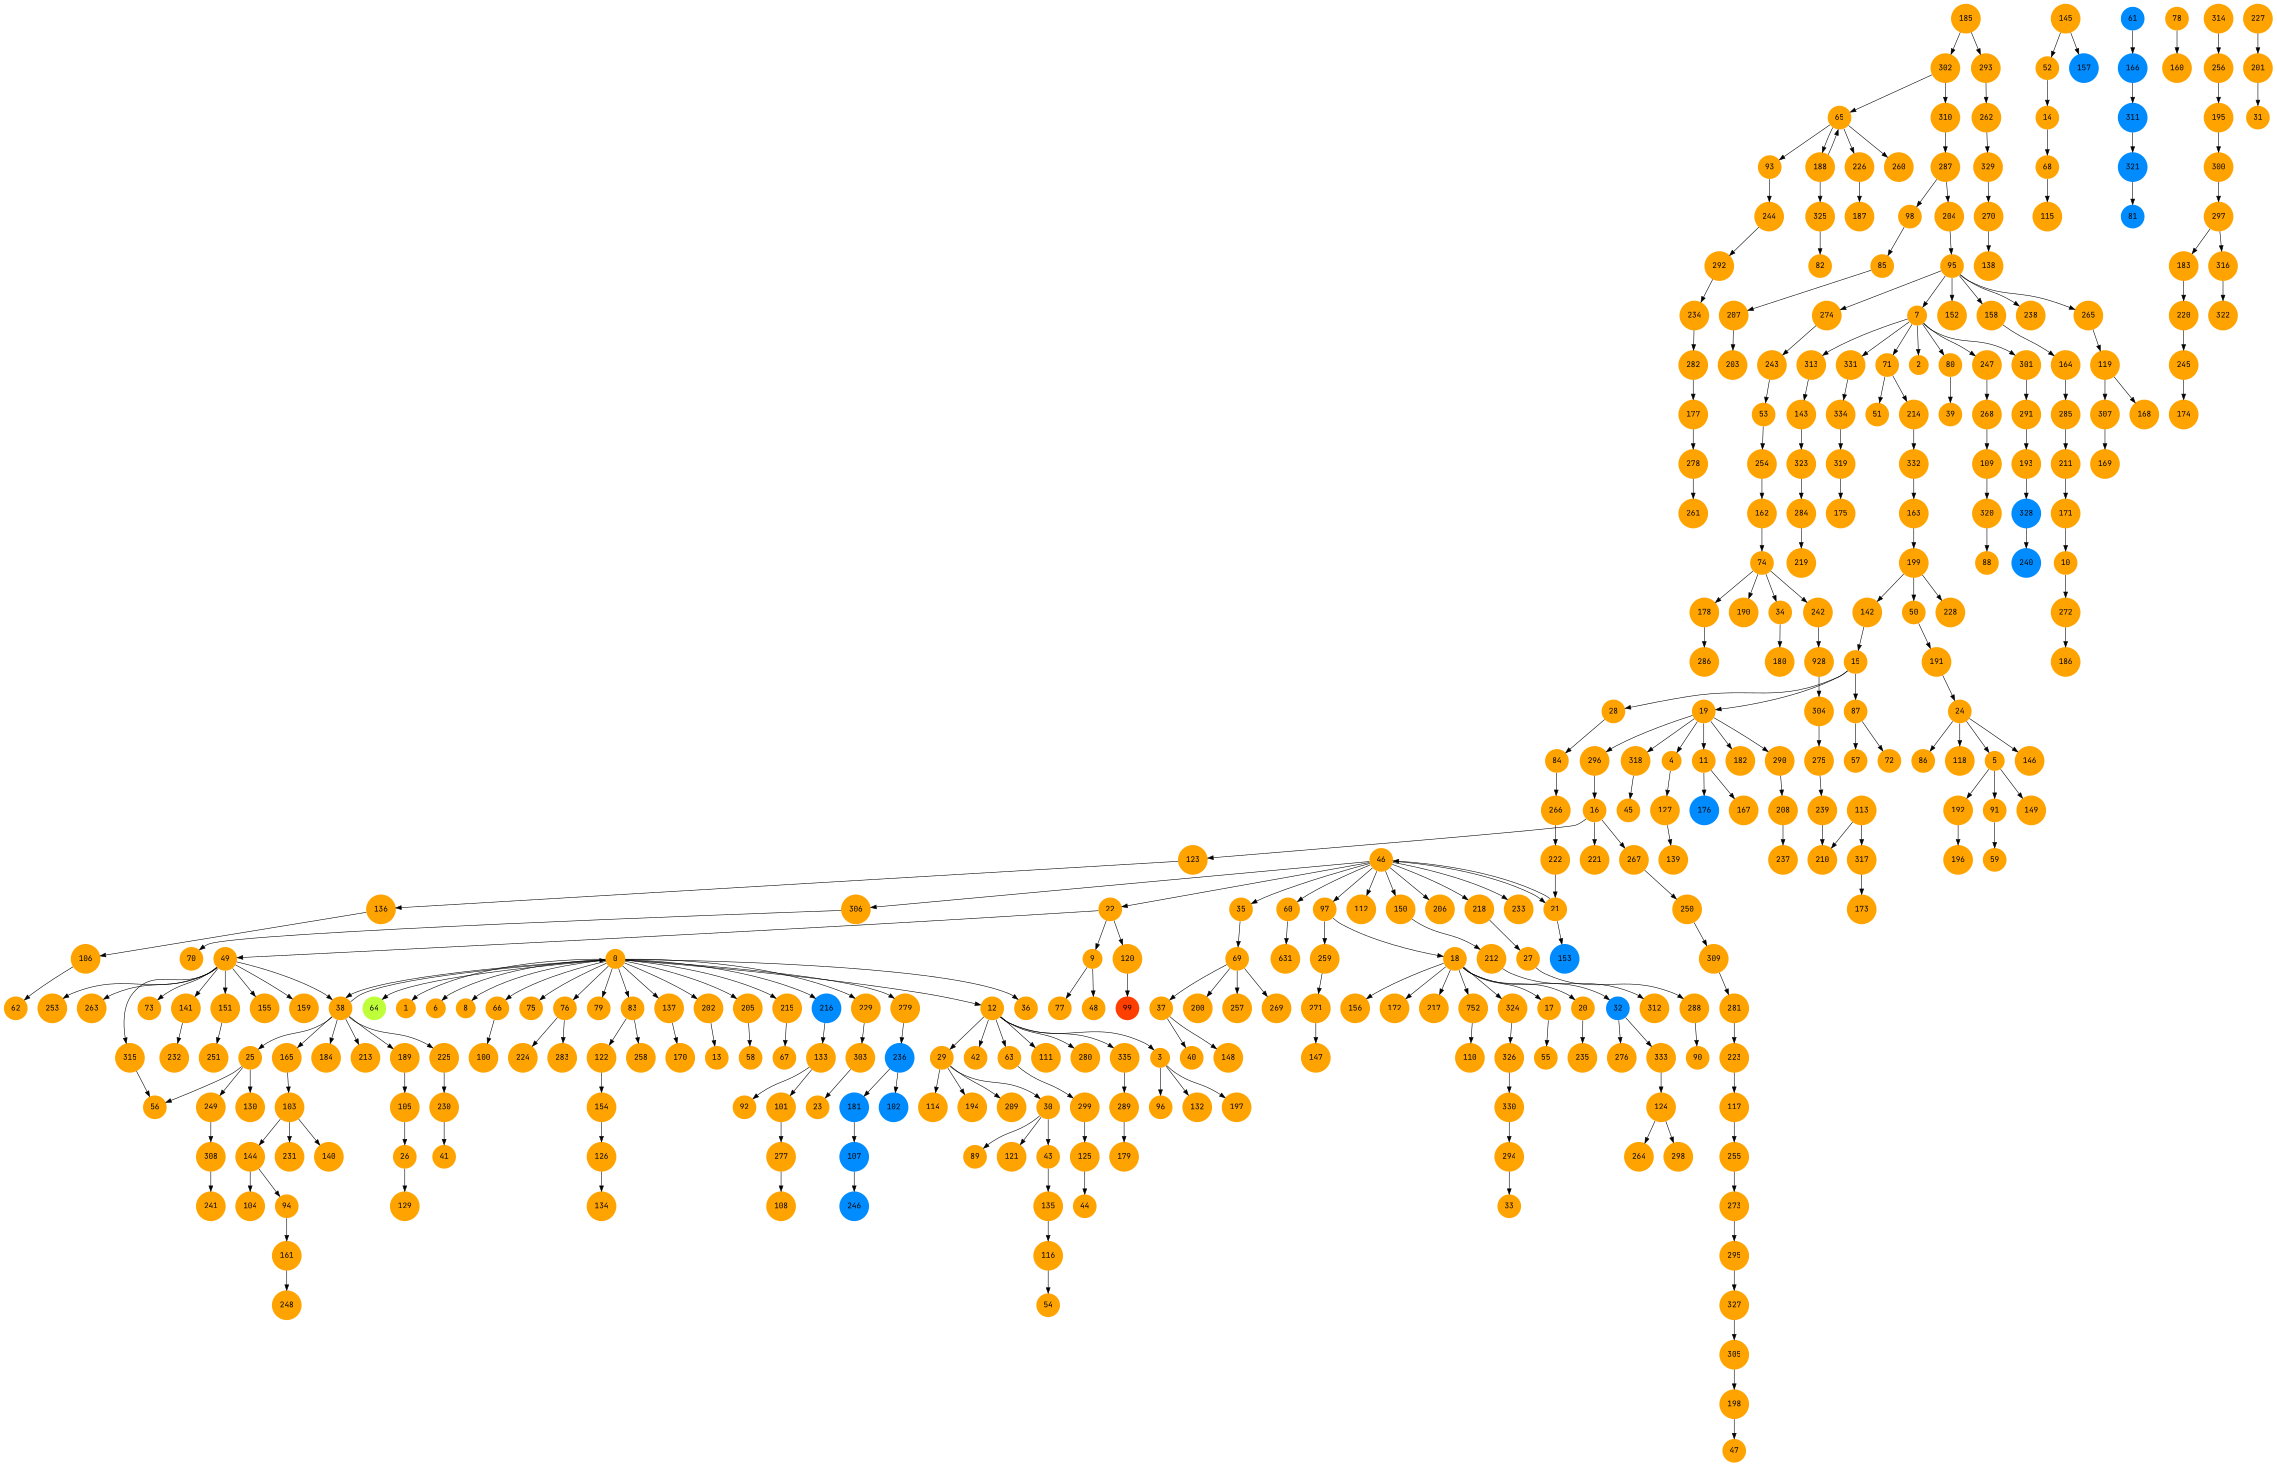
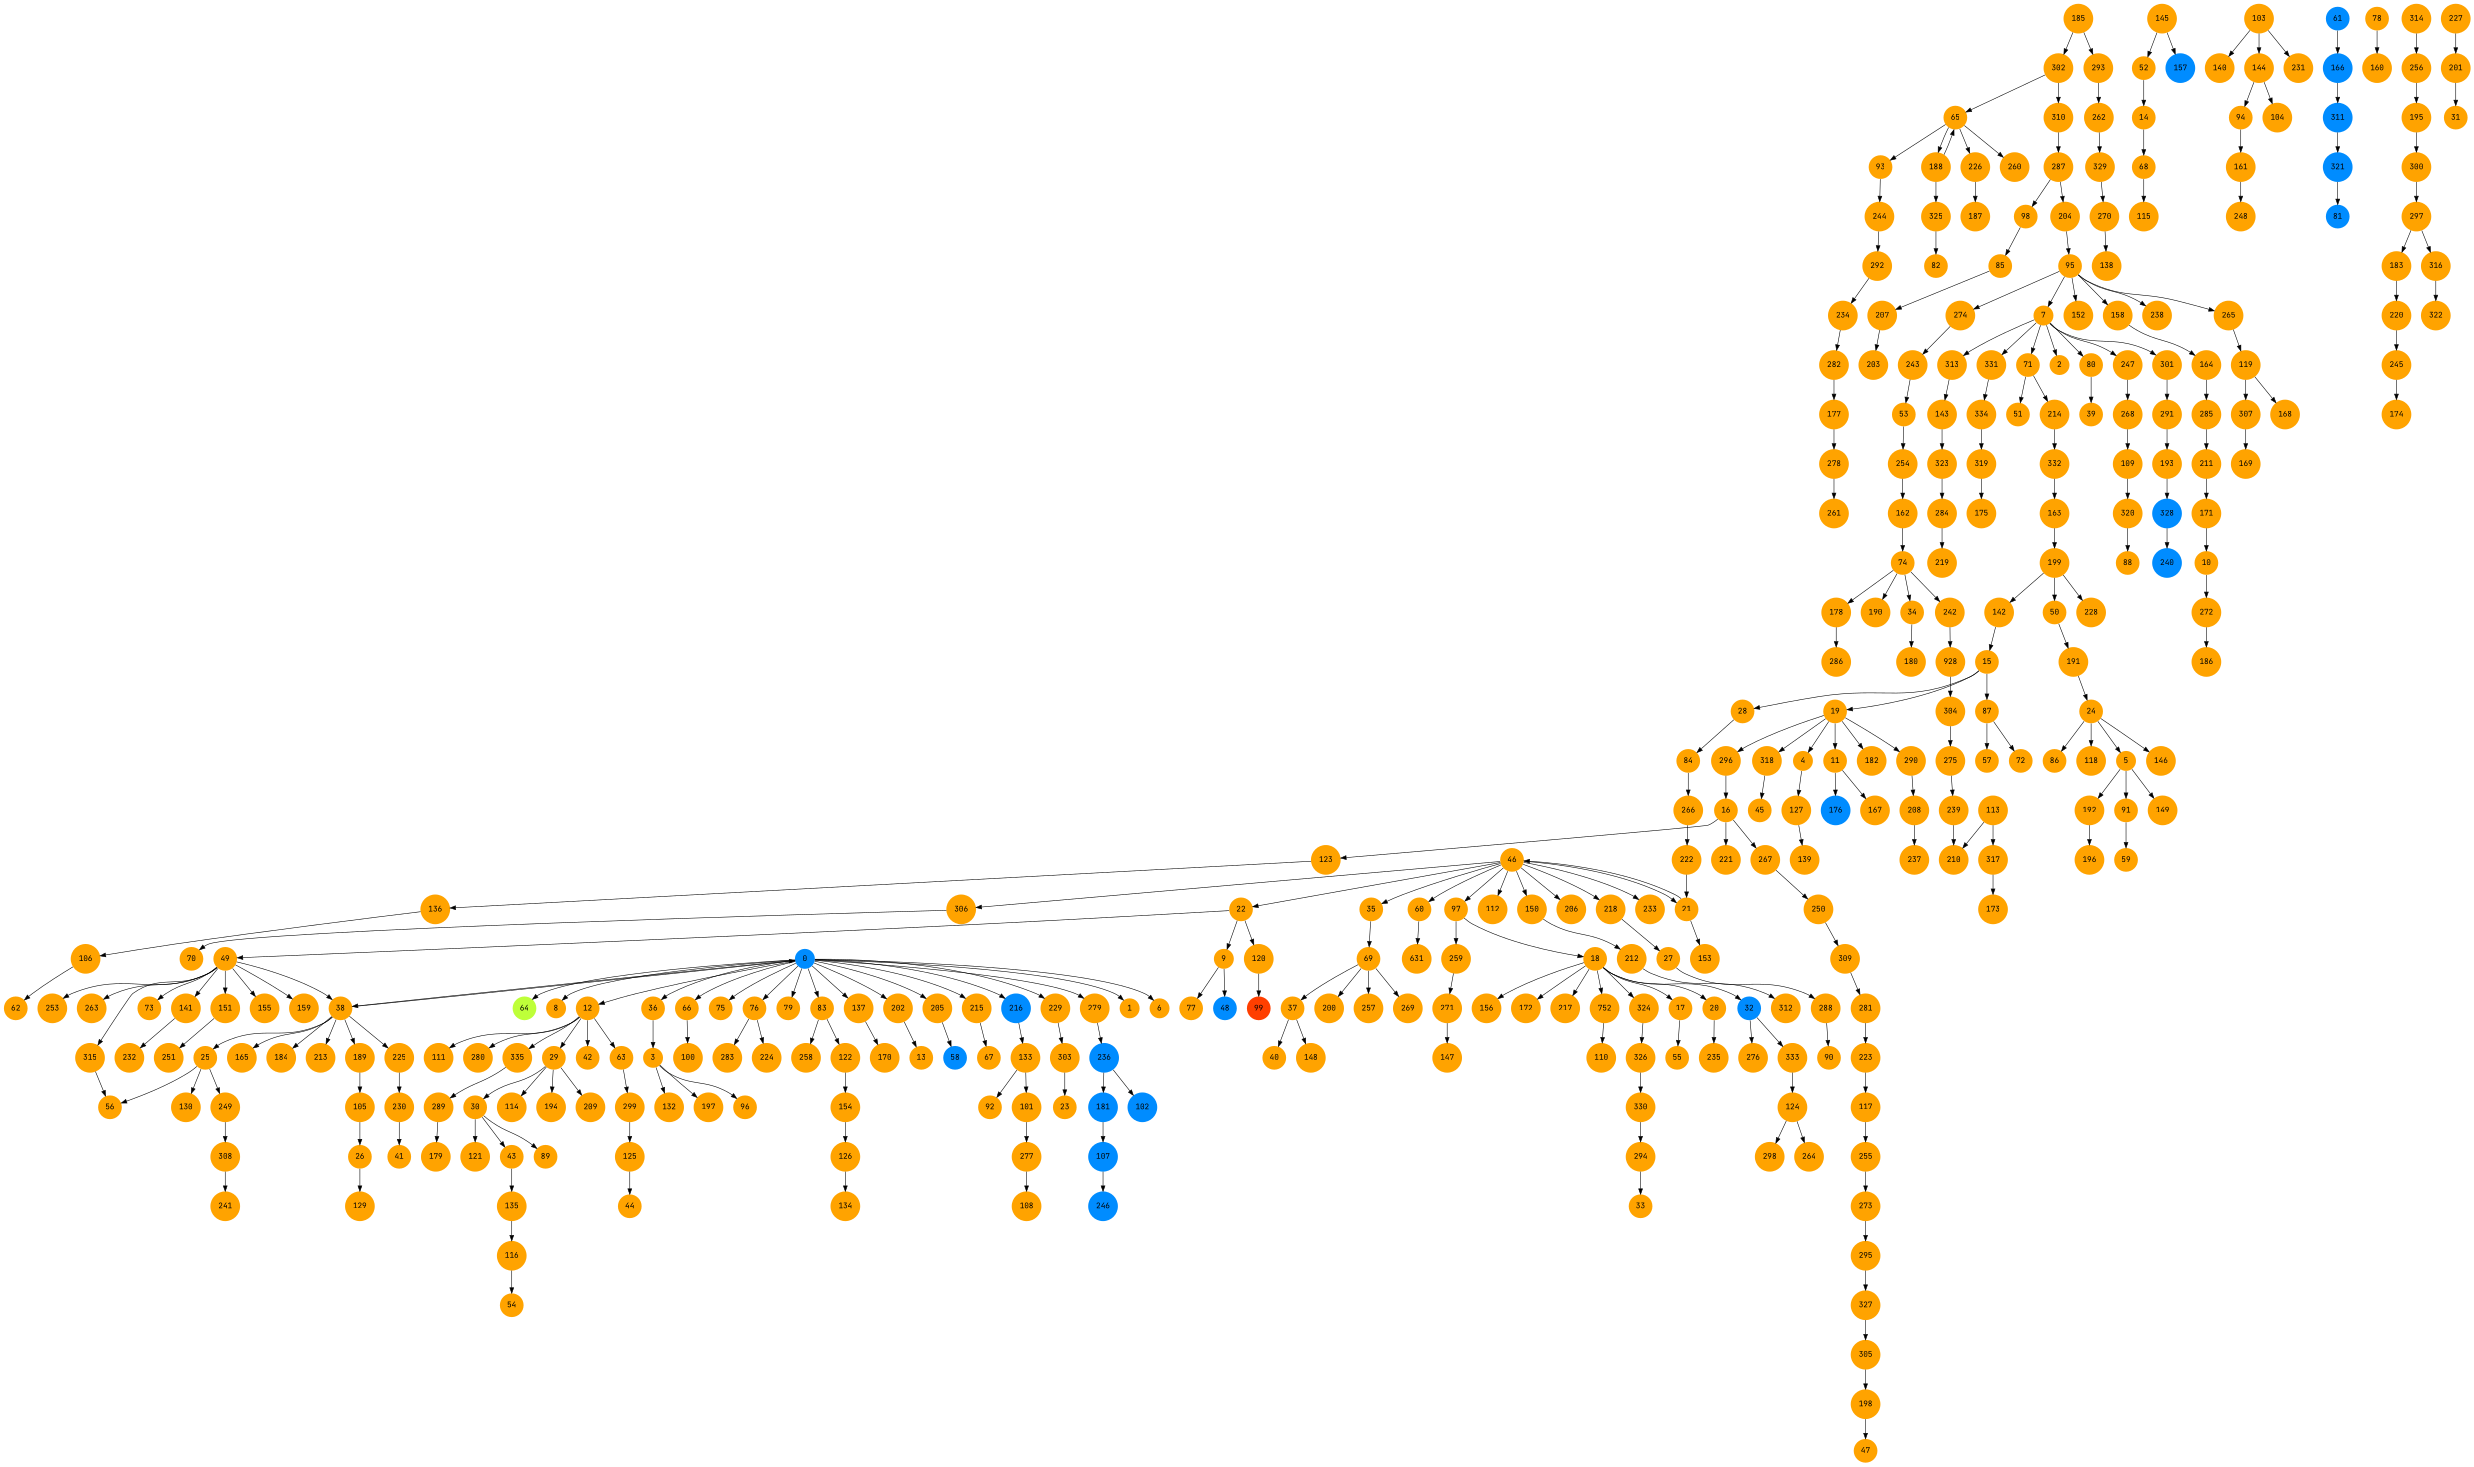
node "0": fillcolor #ffa300 -> #008cff
node "153": fillcolor #008cff -> #ffa300
node "48": fillcolor #ffa300 -> #008cff
edge "12" -> "3": now "36" -> "3"
node "58": fillcolor #ffa300 -> #008cff
edge "165" -> "103": removed
